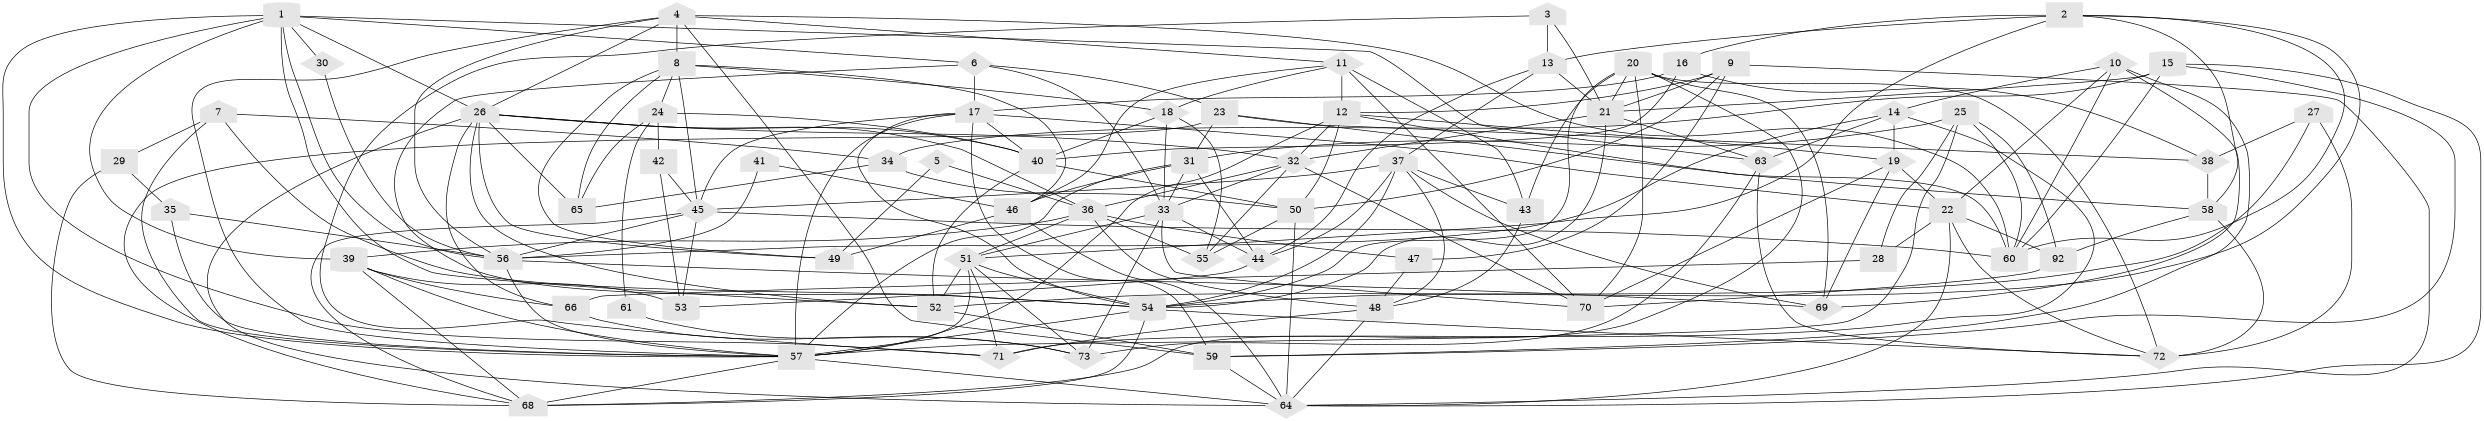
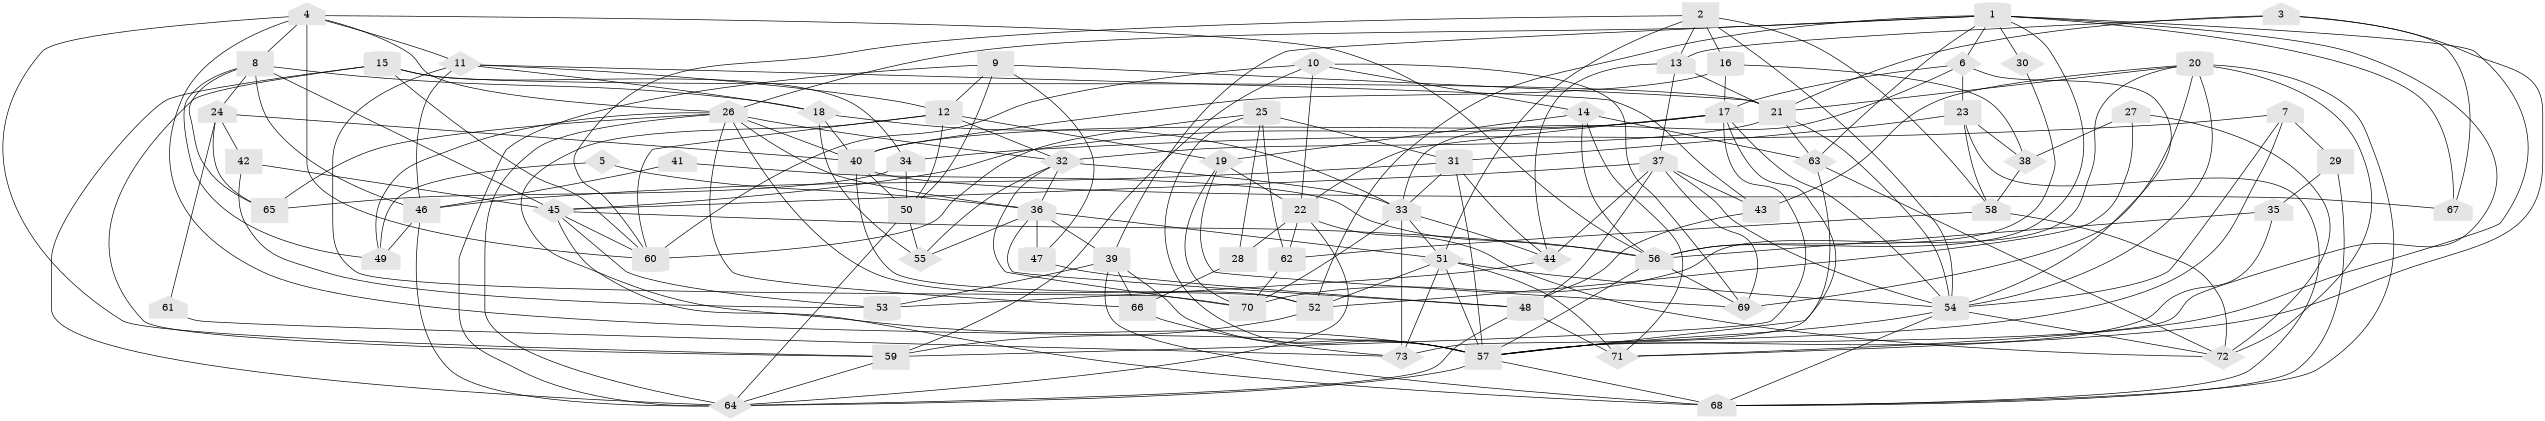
node "67": added
node "92": label "92" -> "62"
